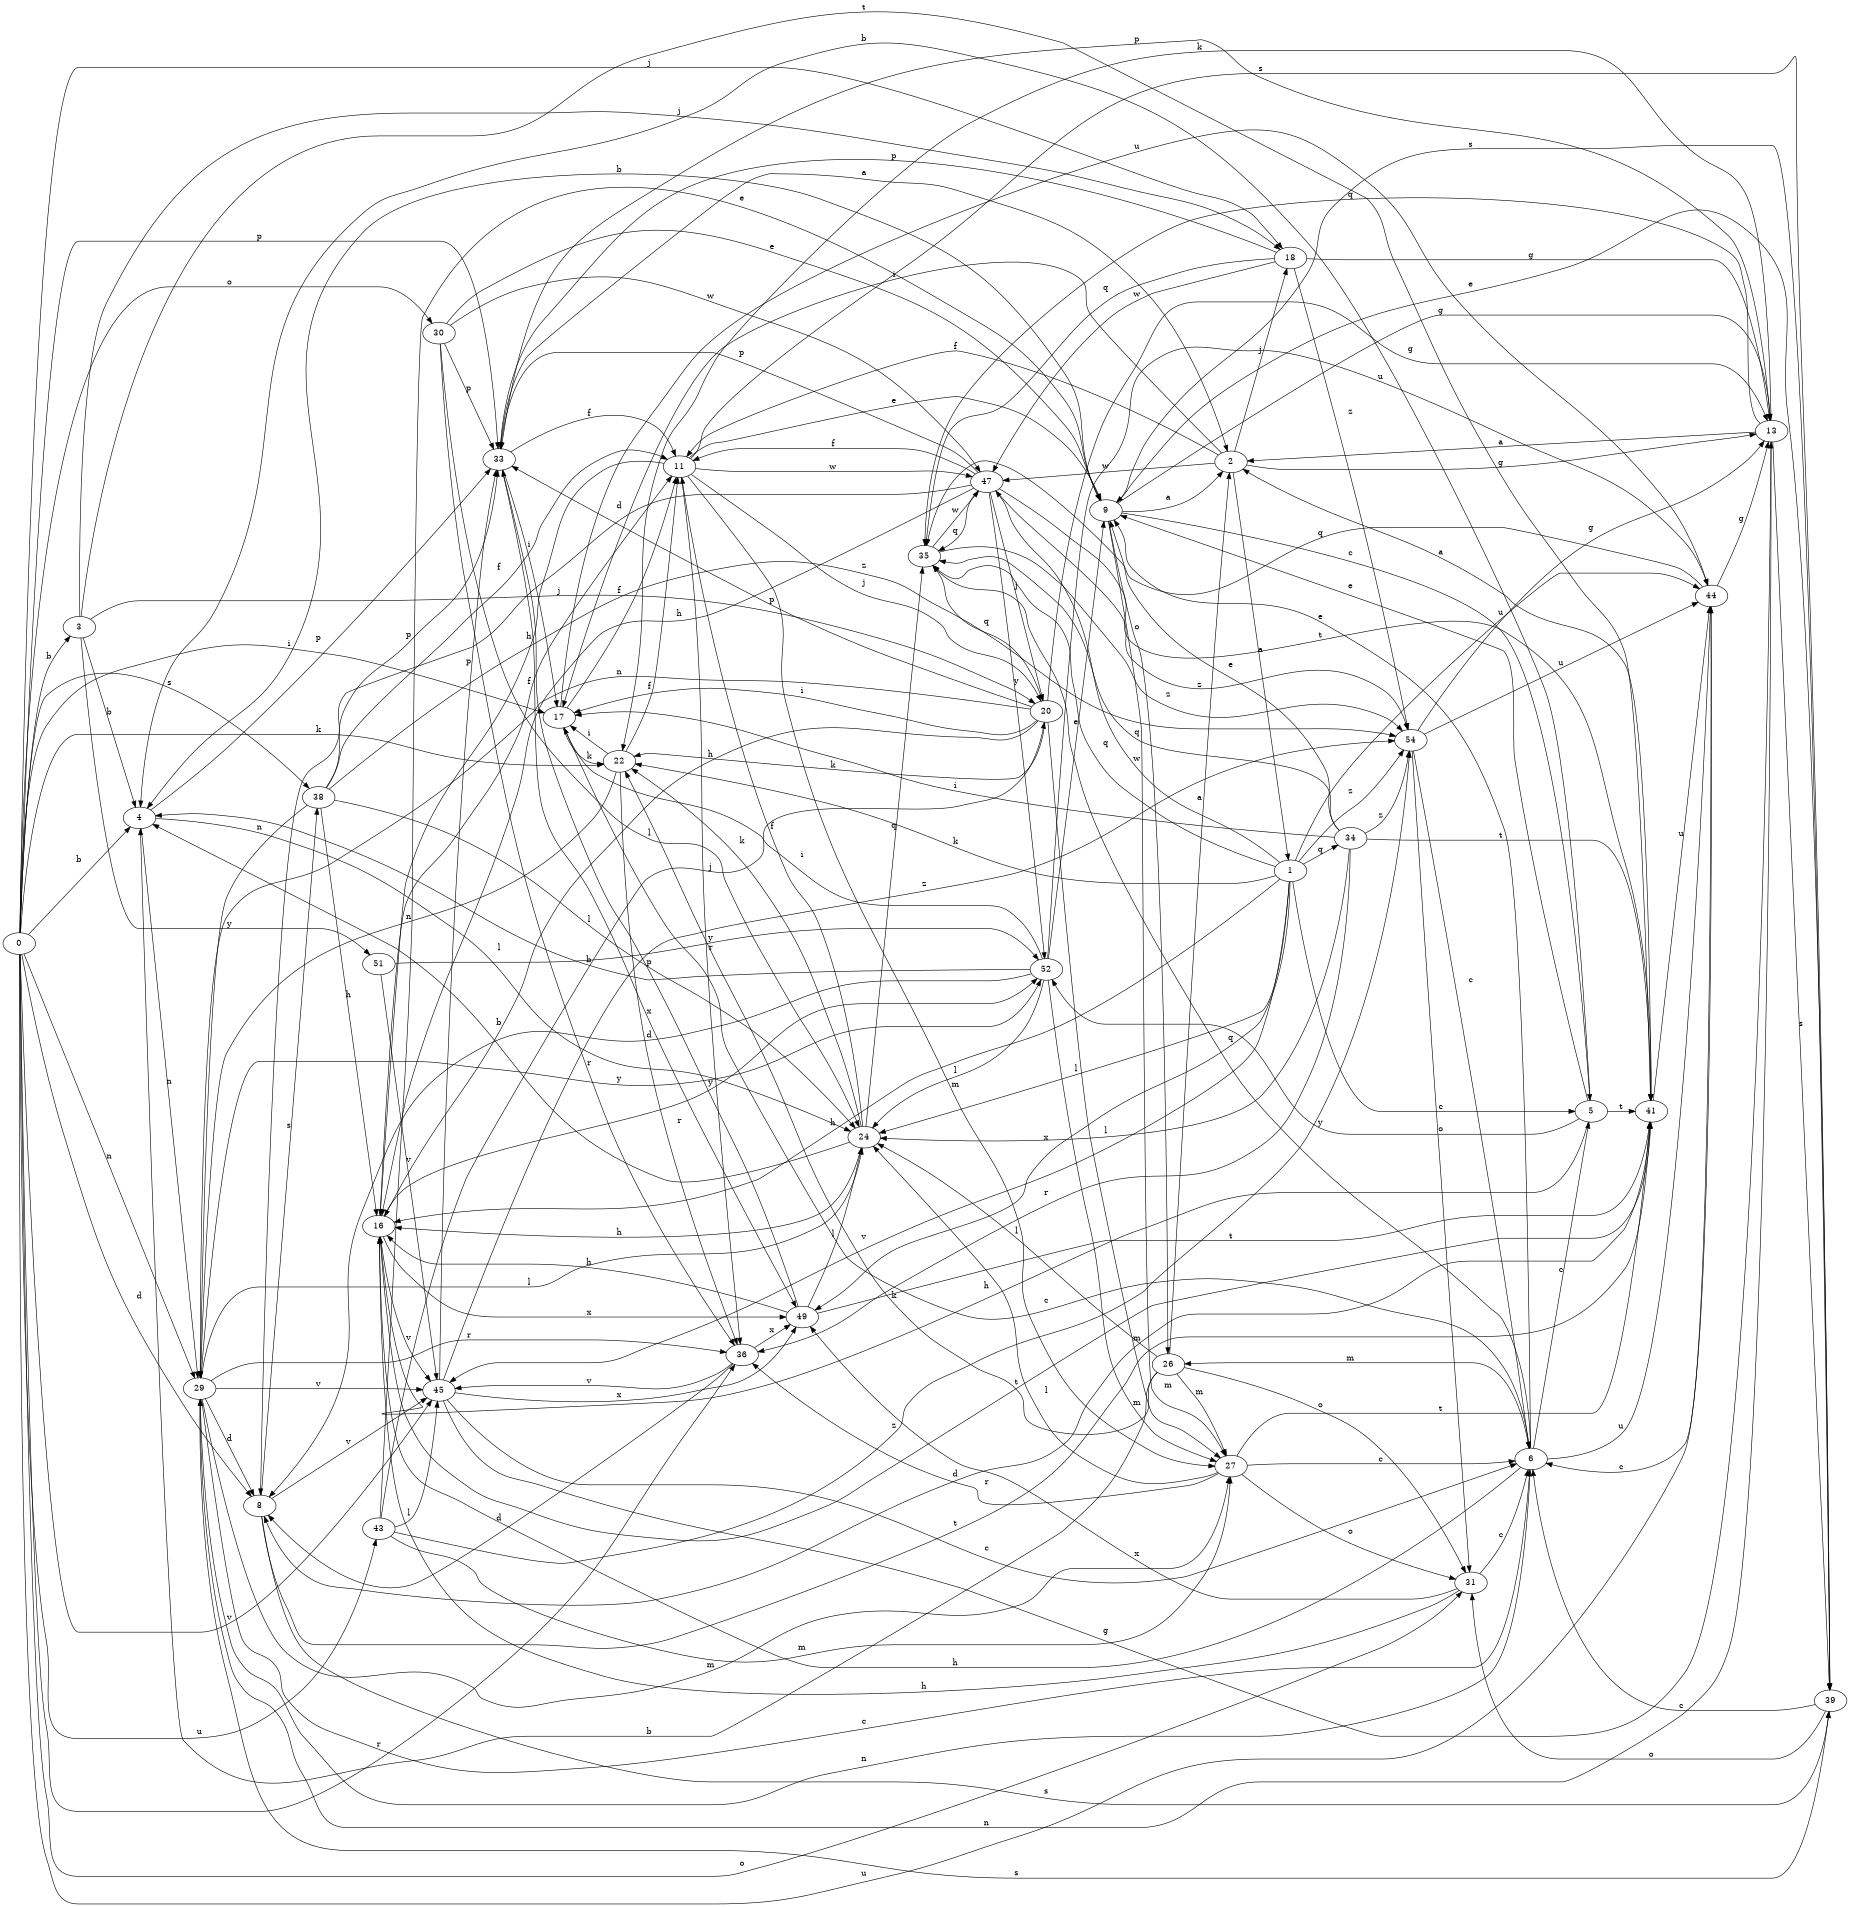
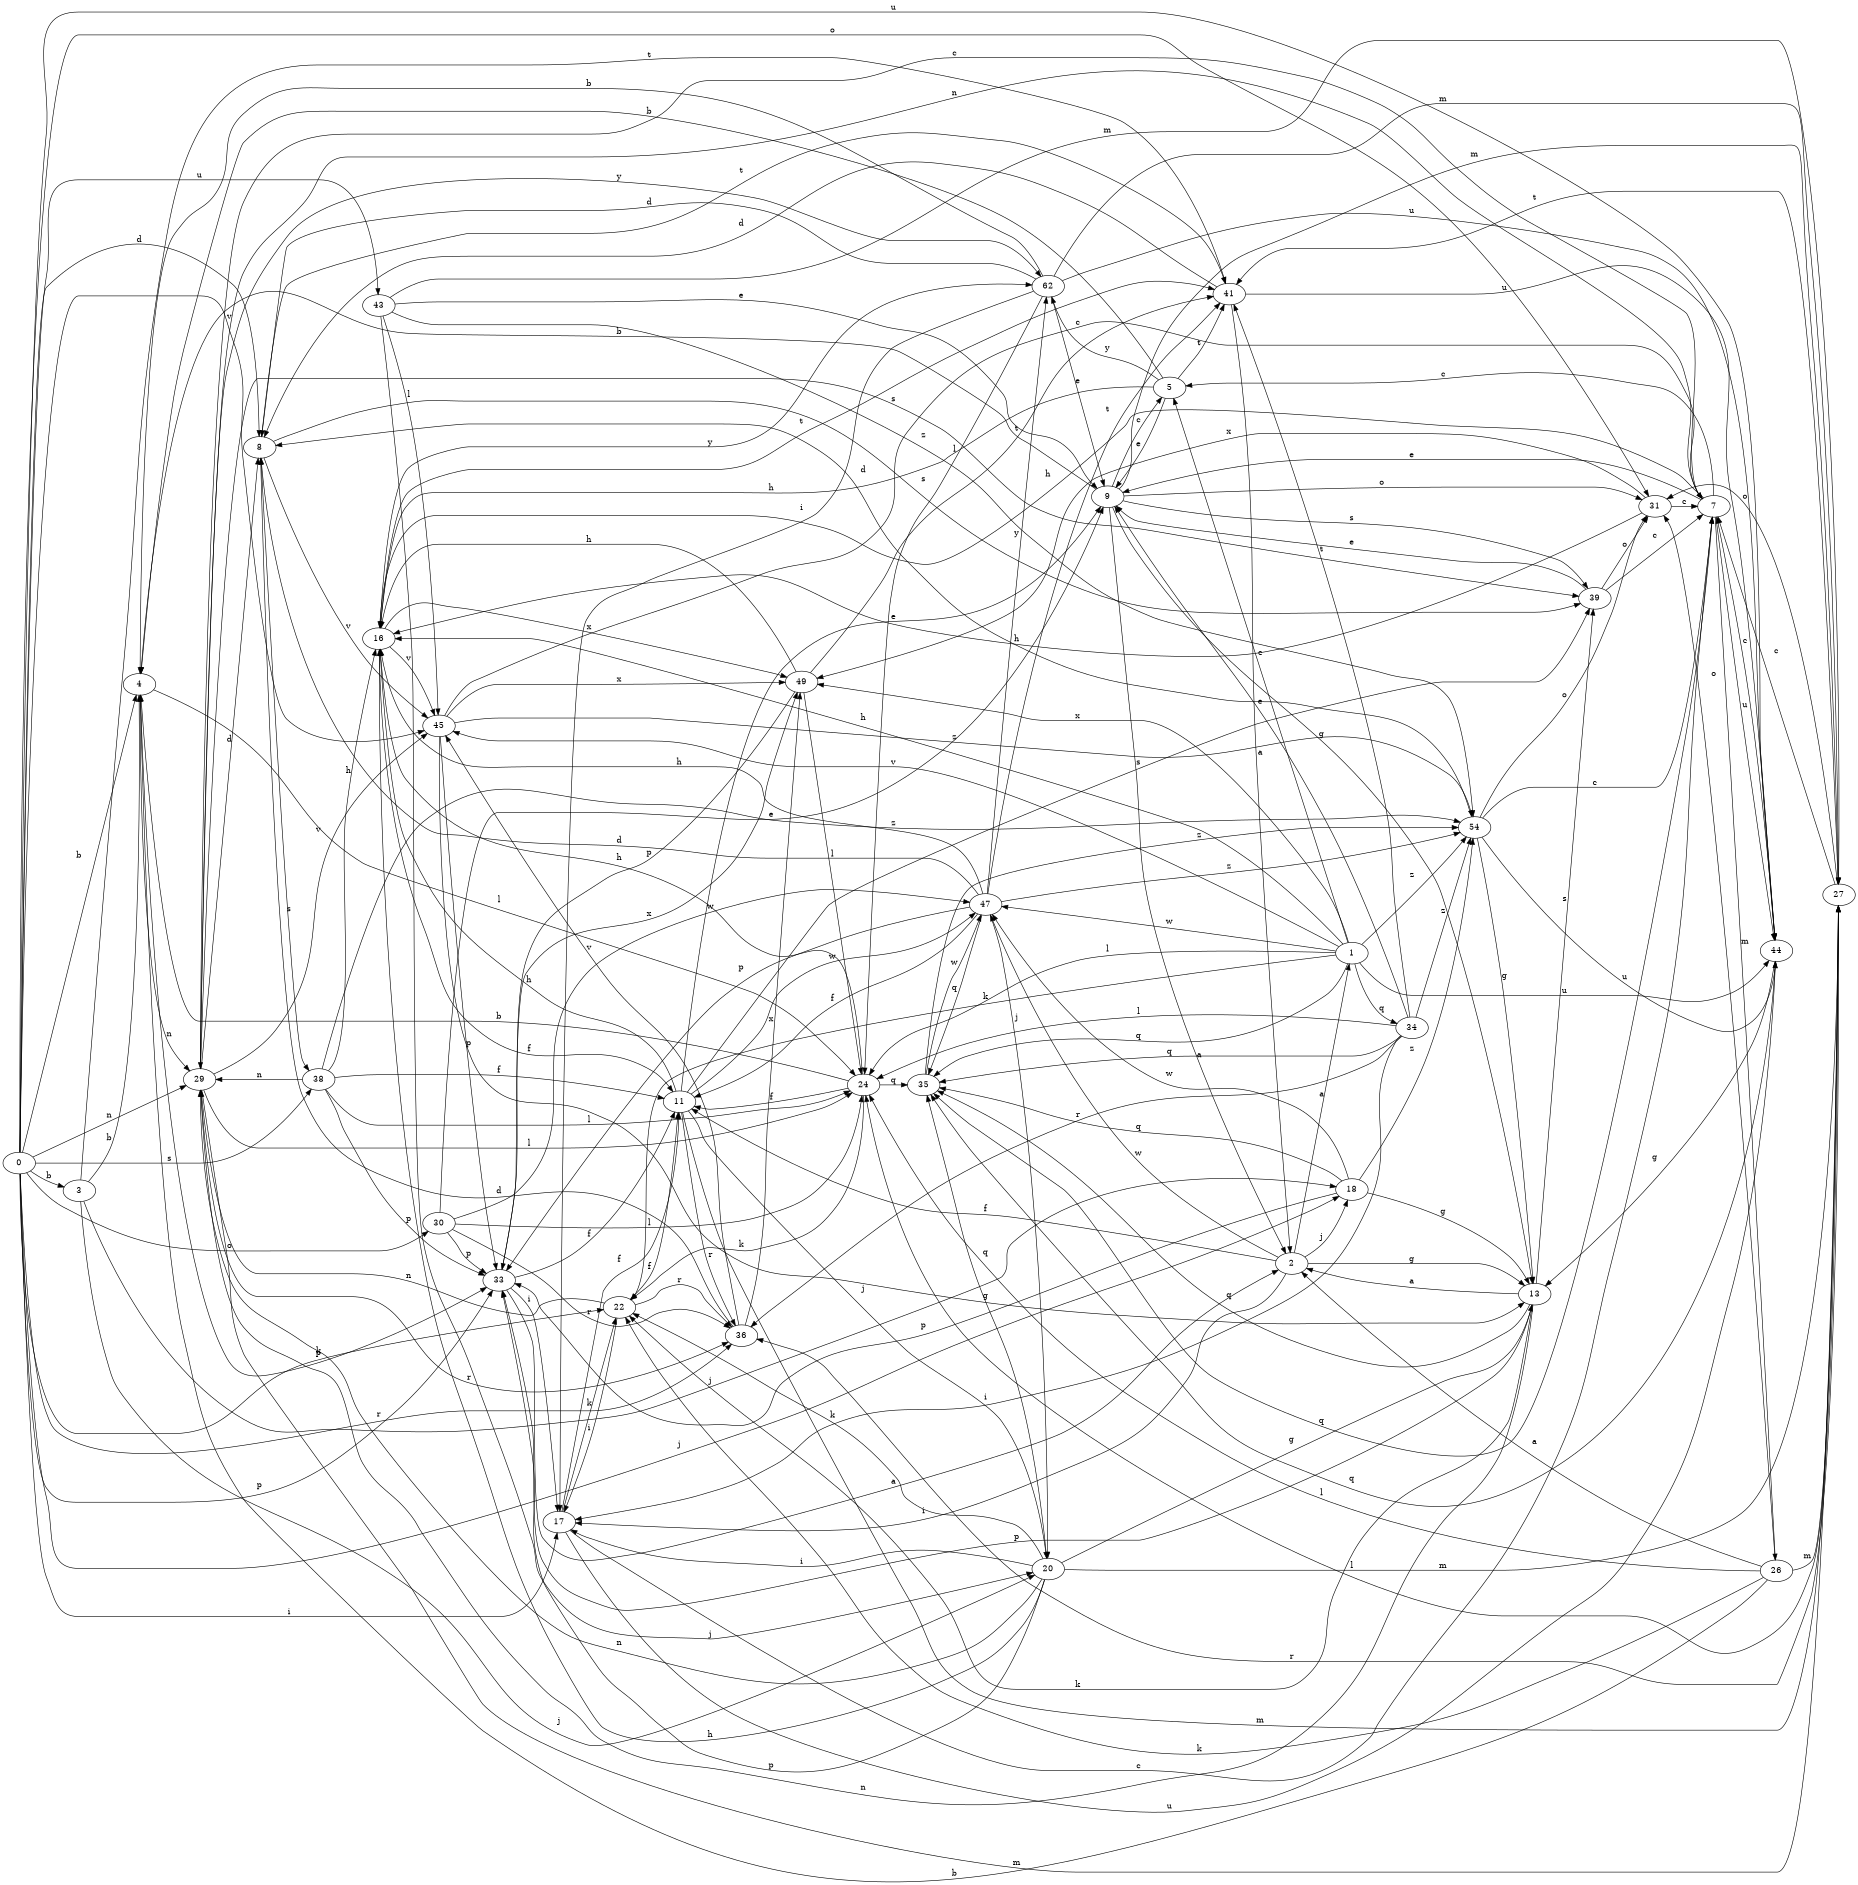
edge "54" -> "8": added, label "d"
edge "9" -> "26": now "9" -> "31"
node "51": removed
node "52": label "52" -> "62"
node "6": label "6" -> "7"
